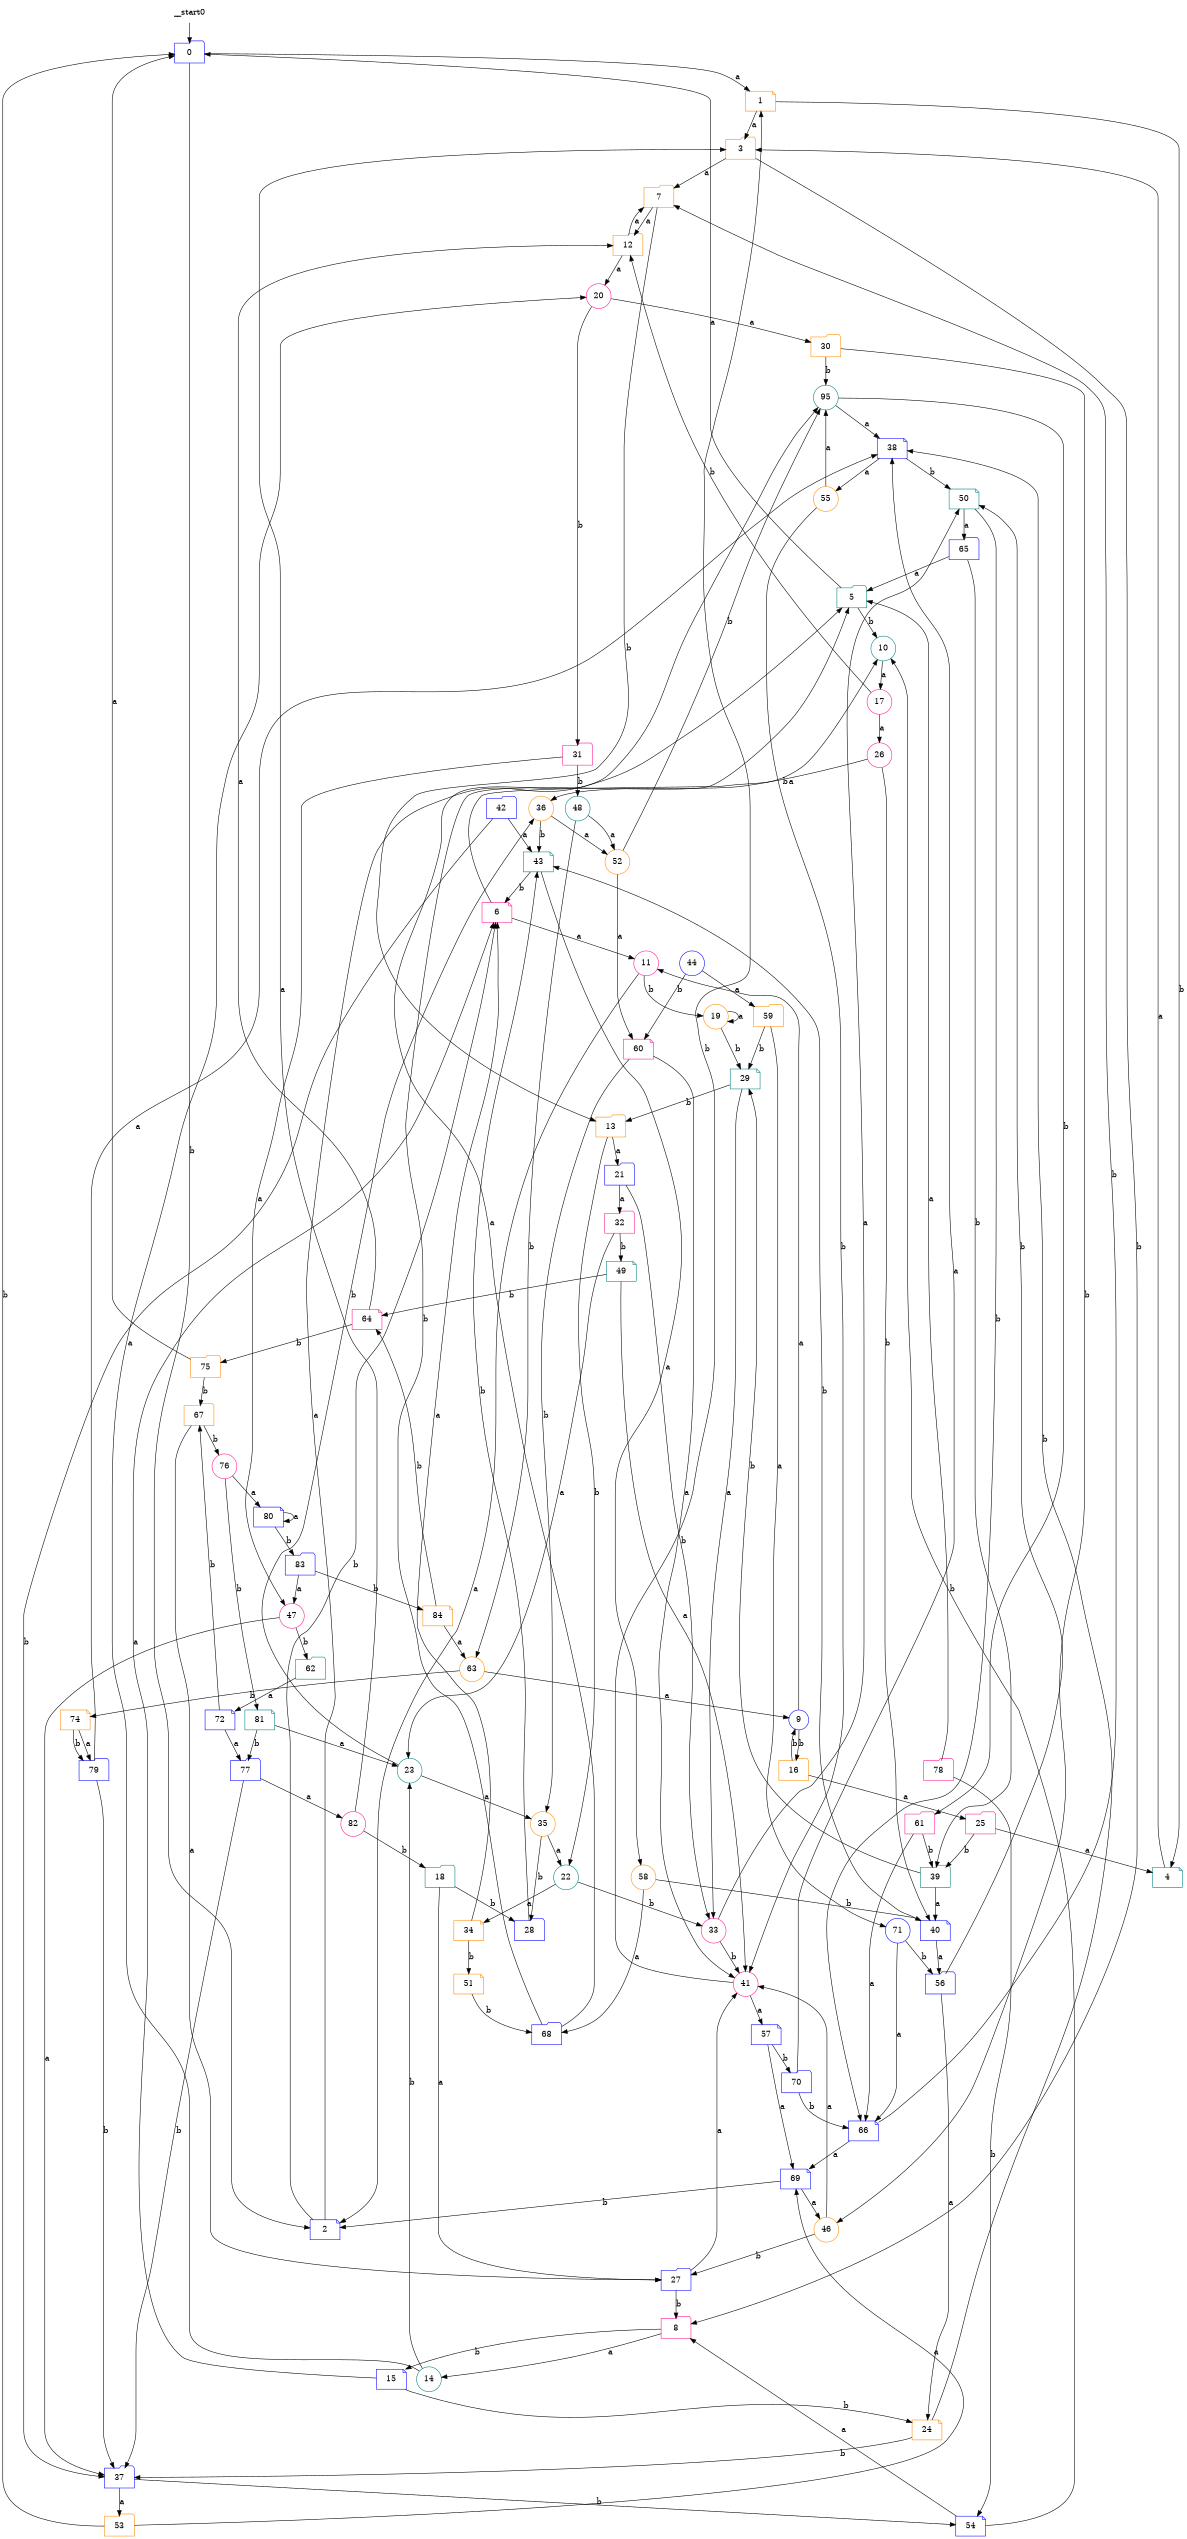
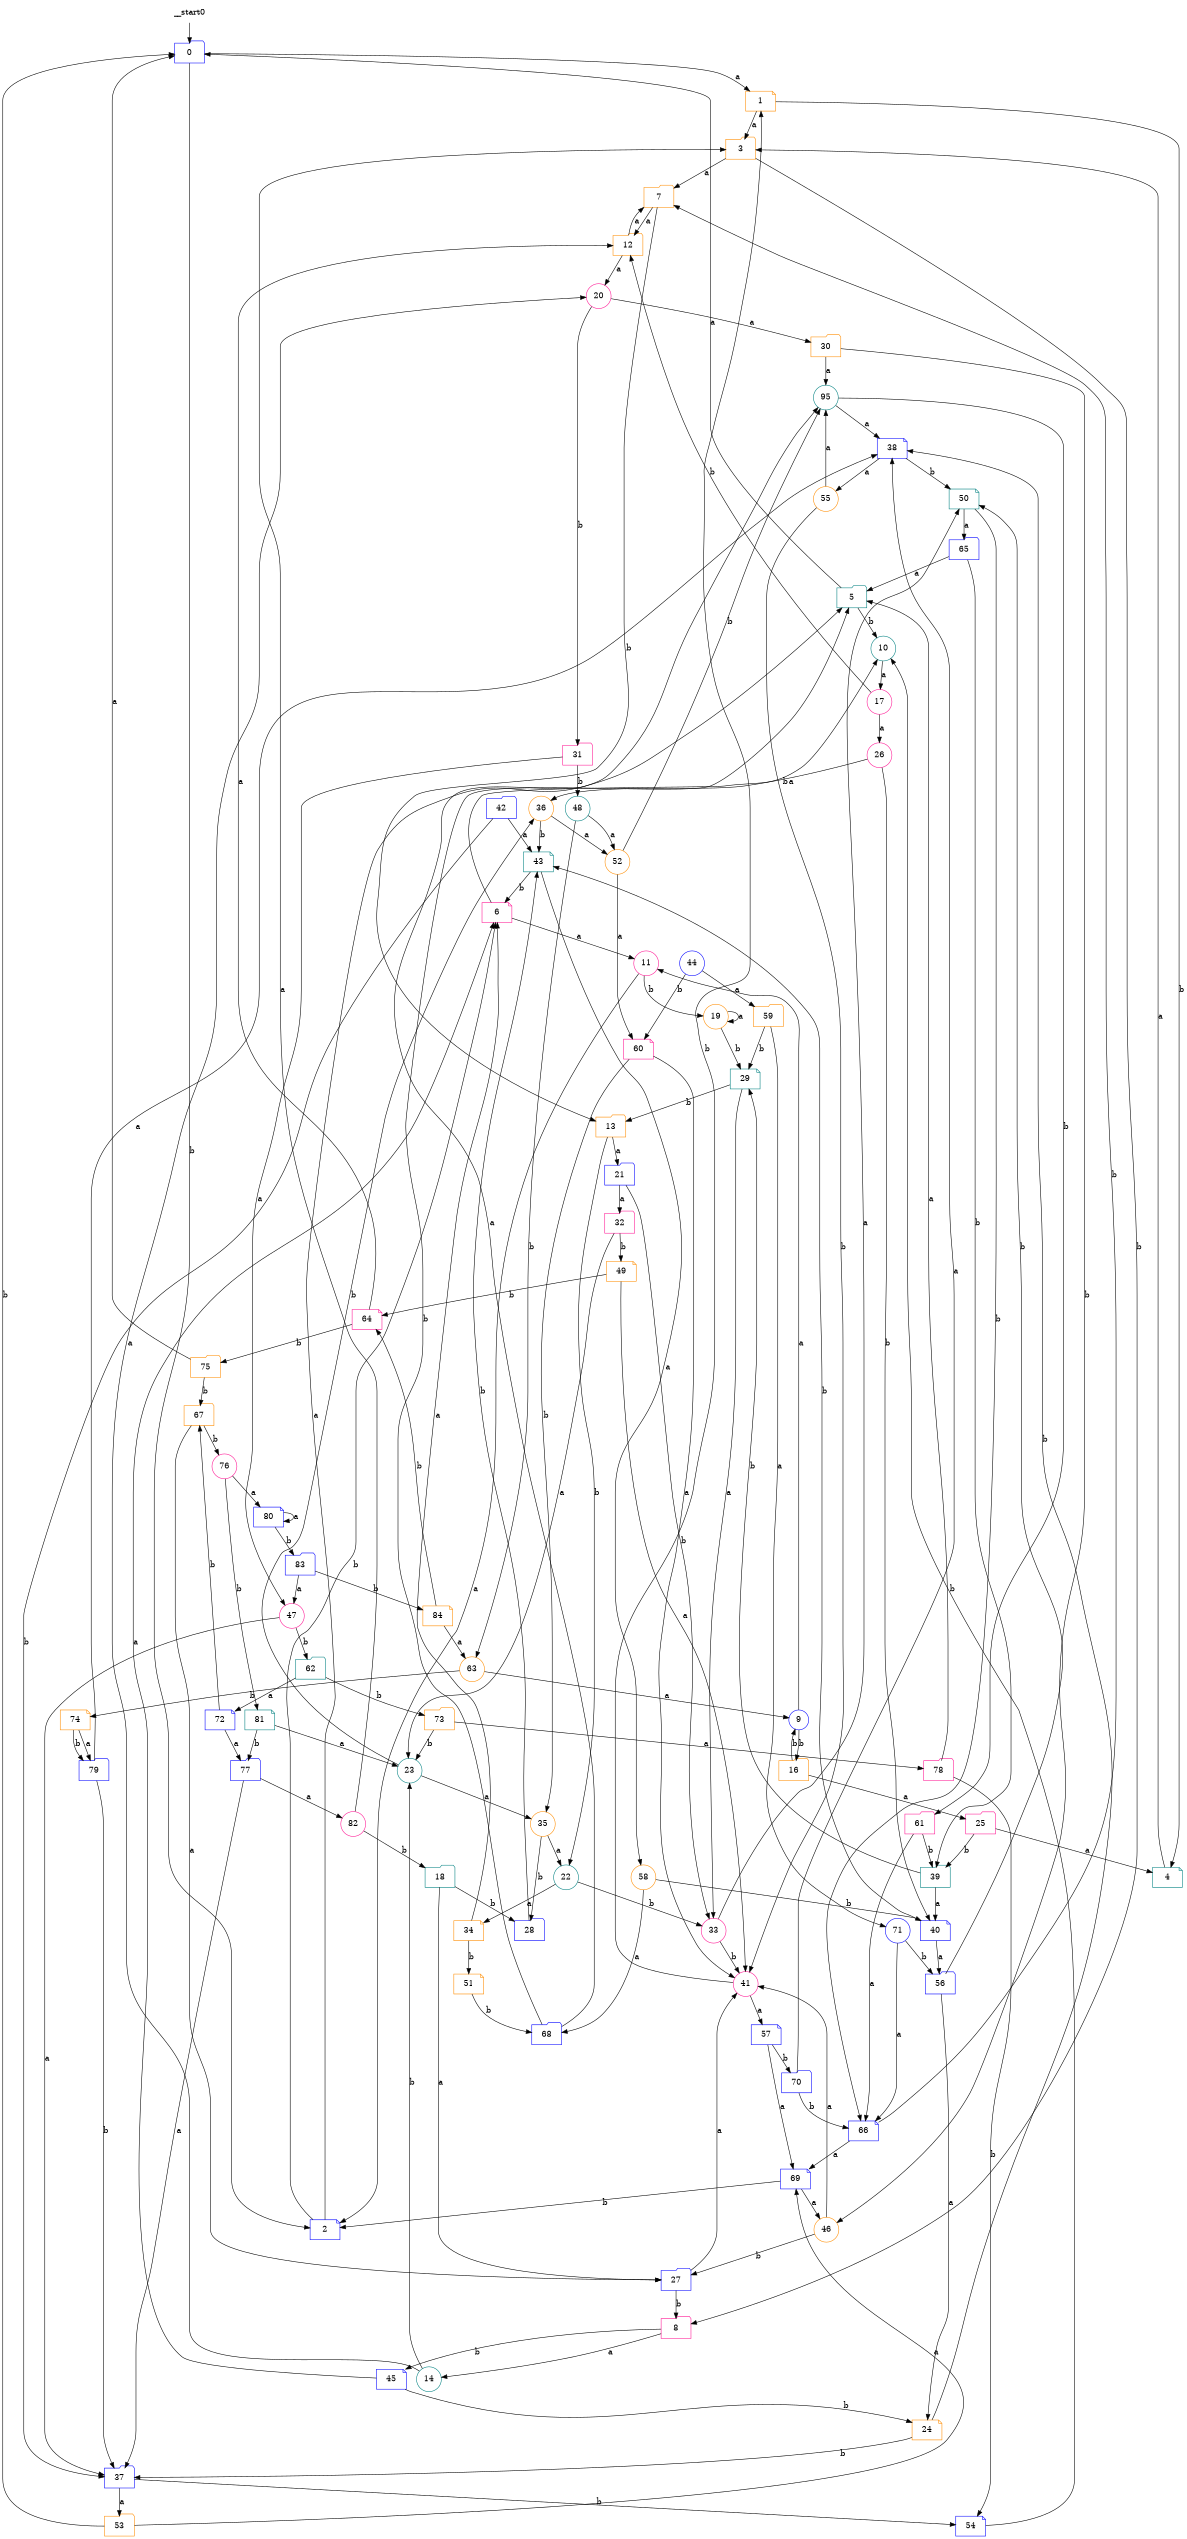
edge "30" -> "95": label "b" -> "a"
node "49": color teal -> darkorange
node "73": added
edge "77" -> "37": label "b" -> "a"
node "15": label "15" -> "45"
edge "54" -> "8": removed, label "a"
